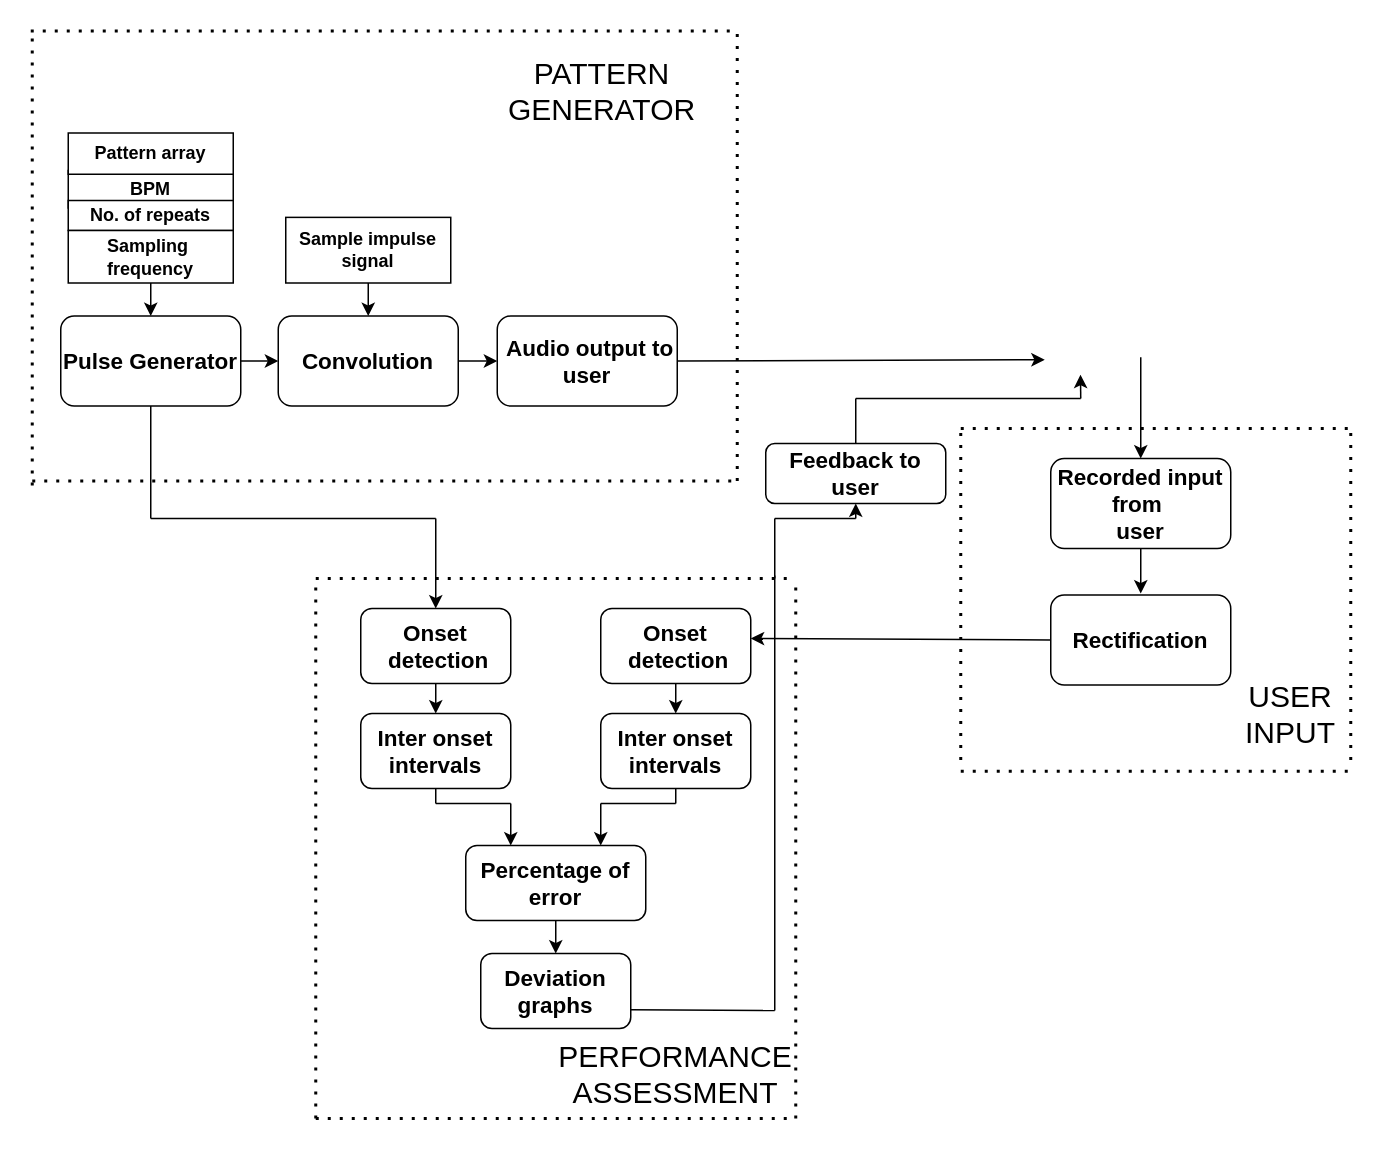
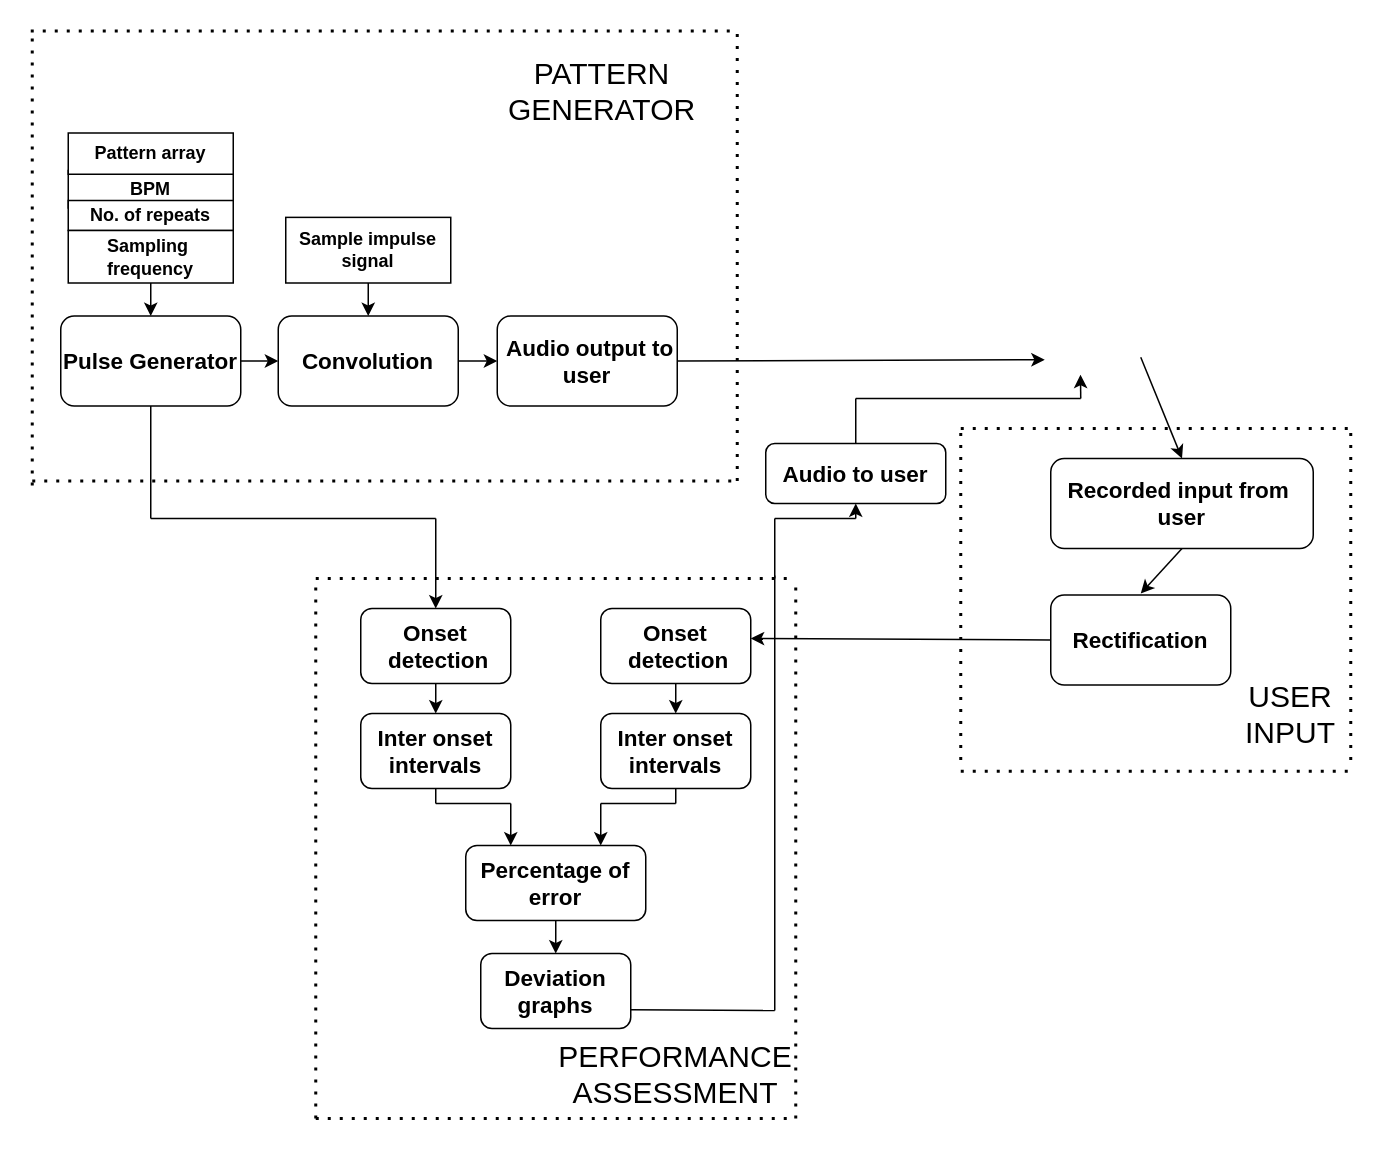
node "Feedback to user": label "Feedback to user" -> "Audio to user"
node "Recorded input from user": size 180x90 -> 263x90
